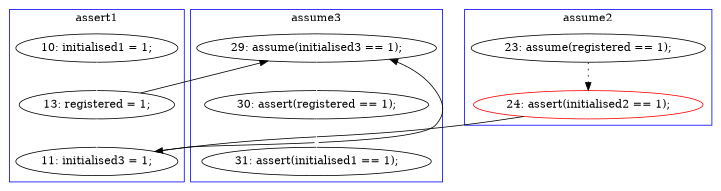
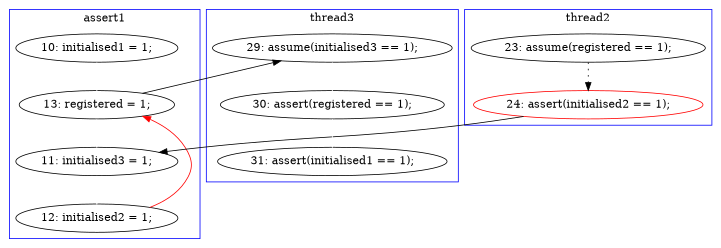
cluster "assume3": label "assume3" -> "thread3"
cluster "assume2": label "assume2" -> "thread2"
edge "11: initialised3 = 1;" -> "29: assume(initialised3 == 1);": removed
node "12: initialised2 = 1;": added
